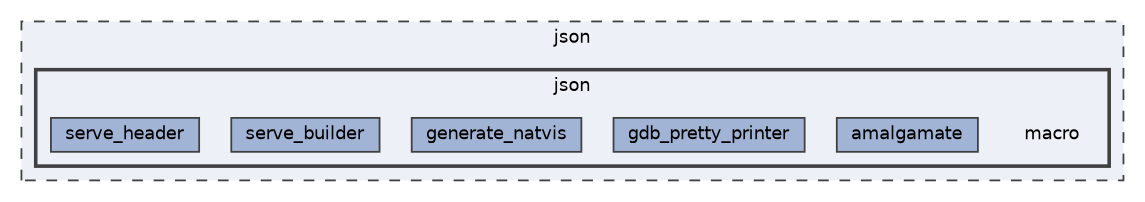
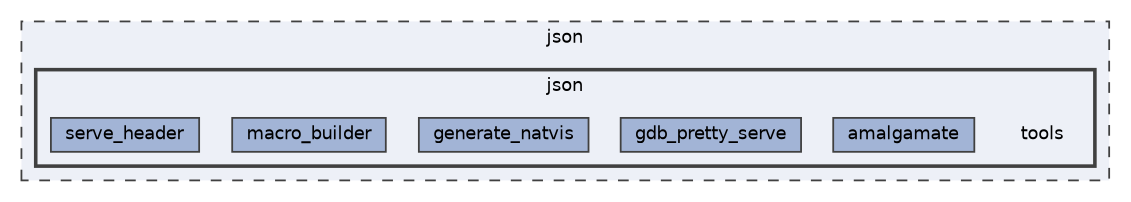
node "serve_builder": label "serve_builder" -> "macro_builder"
node "gdb_pretty_printer": label "gdb_pretty_printer" -> "gdb_pretty_serve"
node "macro": label "macro" -> "tools"
